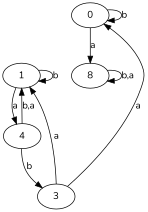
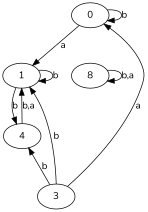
edge "0" -> "8": now "0" -> "1"
edge "1" -> "4": label "a" -> "b"
edge "3" -> "1": label "a" -> "b"
edge "4" -> "3": reversed
